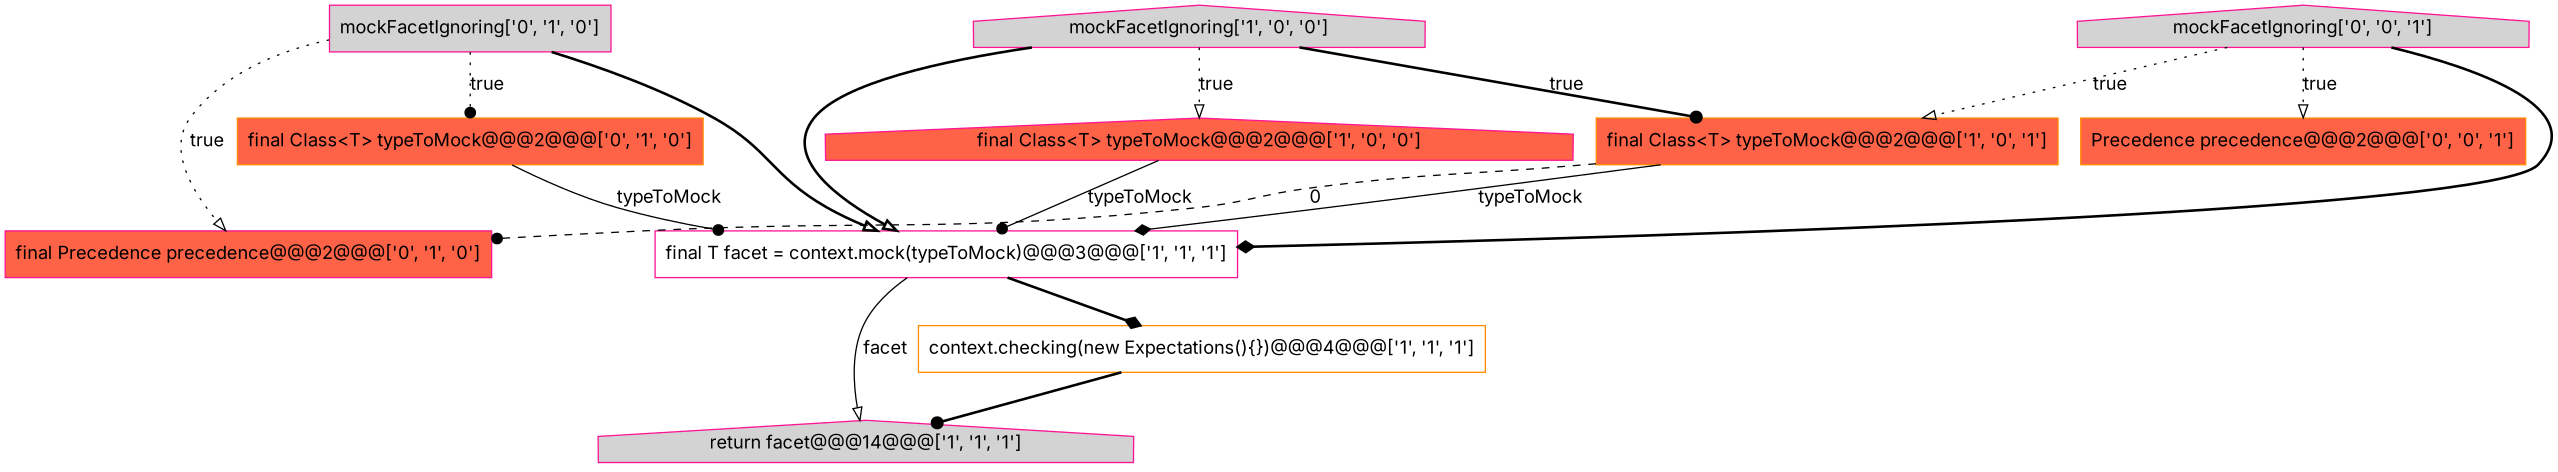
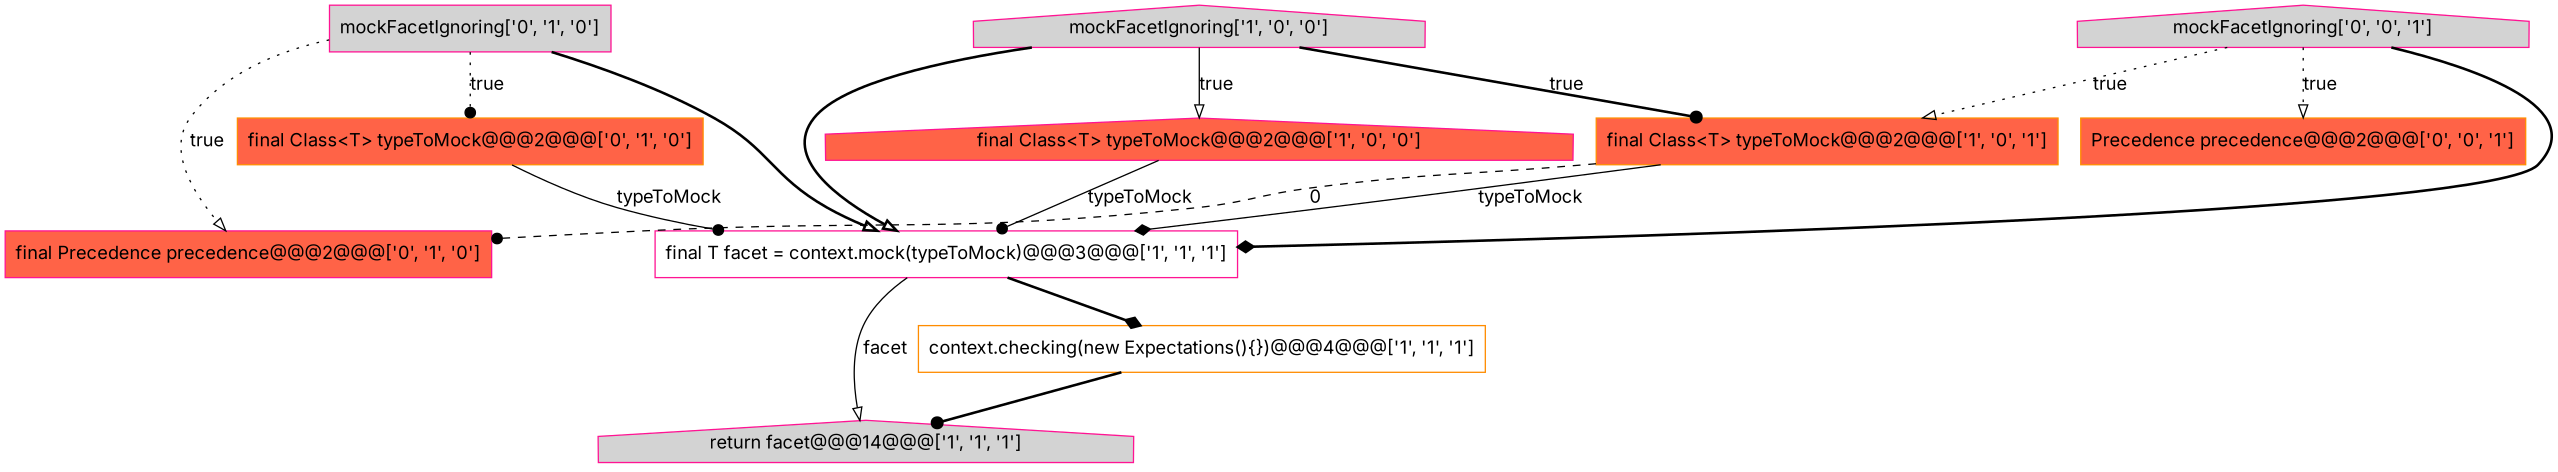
edge "mockFacetIgnoring['1', '0', '0']" -> "final Class<T> typeToMock@@@2@@@['1', '0', '0']": style dotted -> solid
